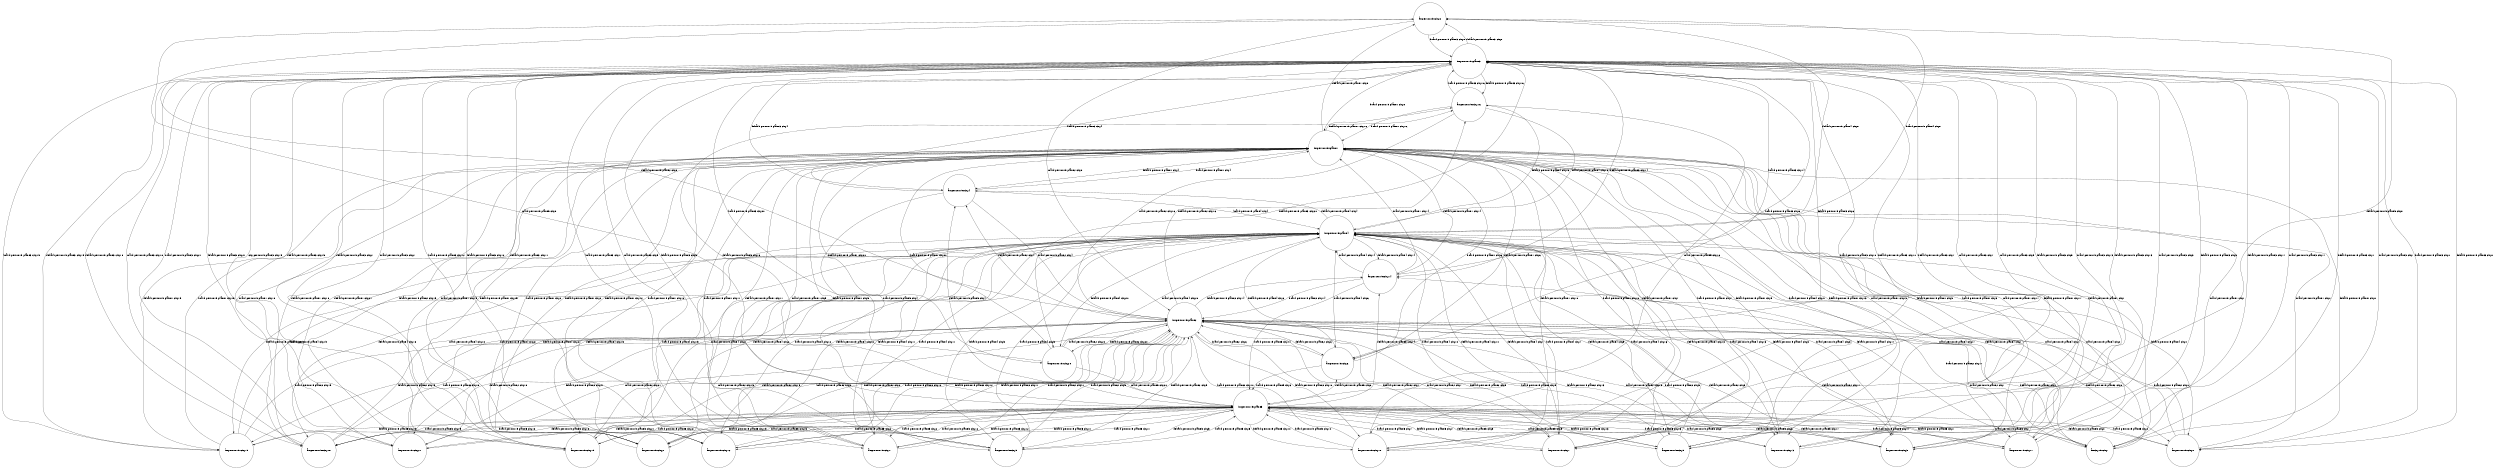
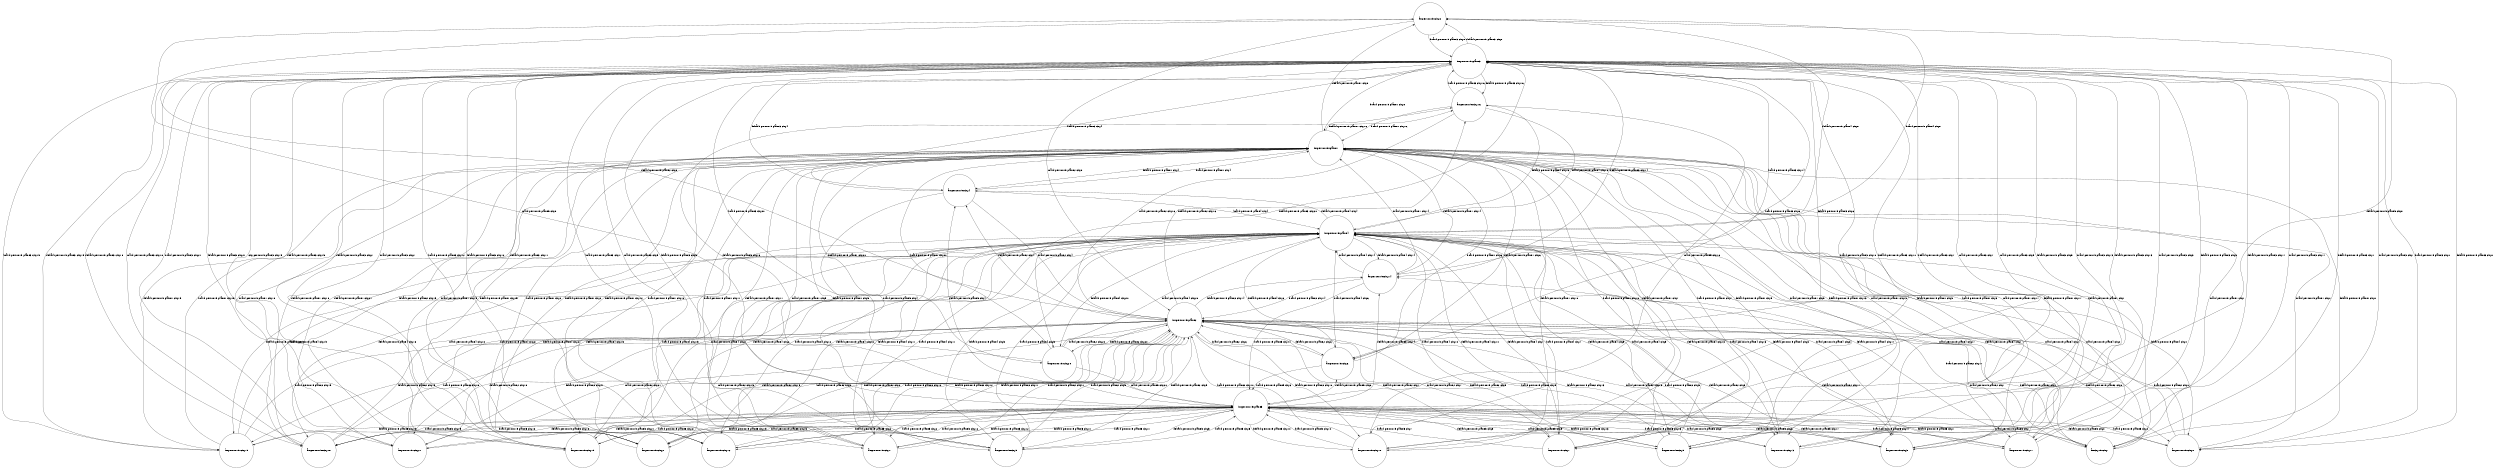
edge "at_person19_city9" -> "in_person19_plane1": label "board person19 plane4 city21" -> "board person19 plane1 city9"
edge "at_person19_city9" -> "in_person19_plane4": label "board person19 plane4 city16" -> "board person19 plane4 city9"
edge "in_person19_plane5" -> "at_person19_city7": removed, label "debark person19 plane5 city7"
